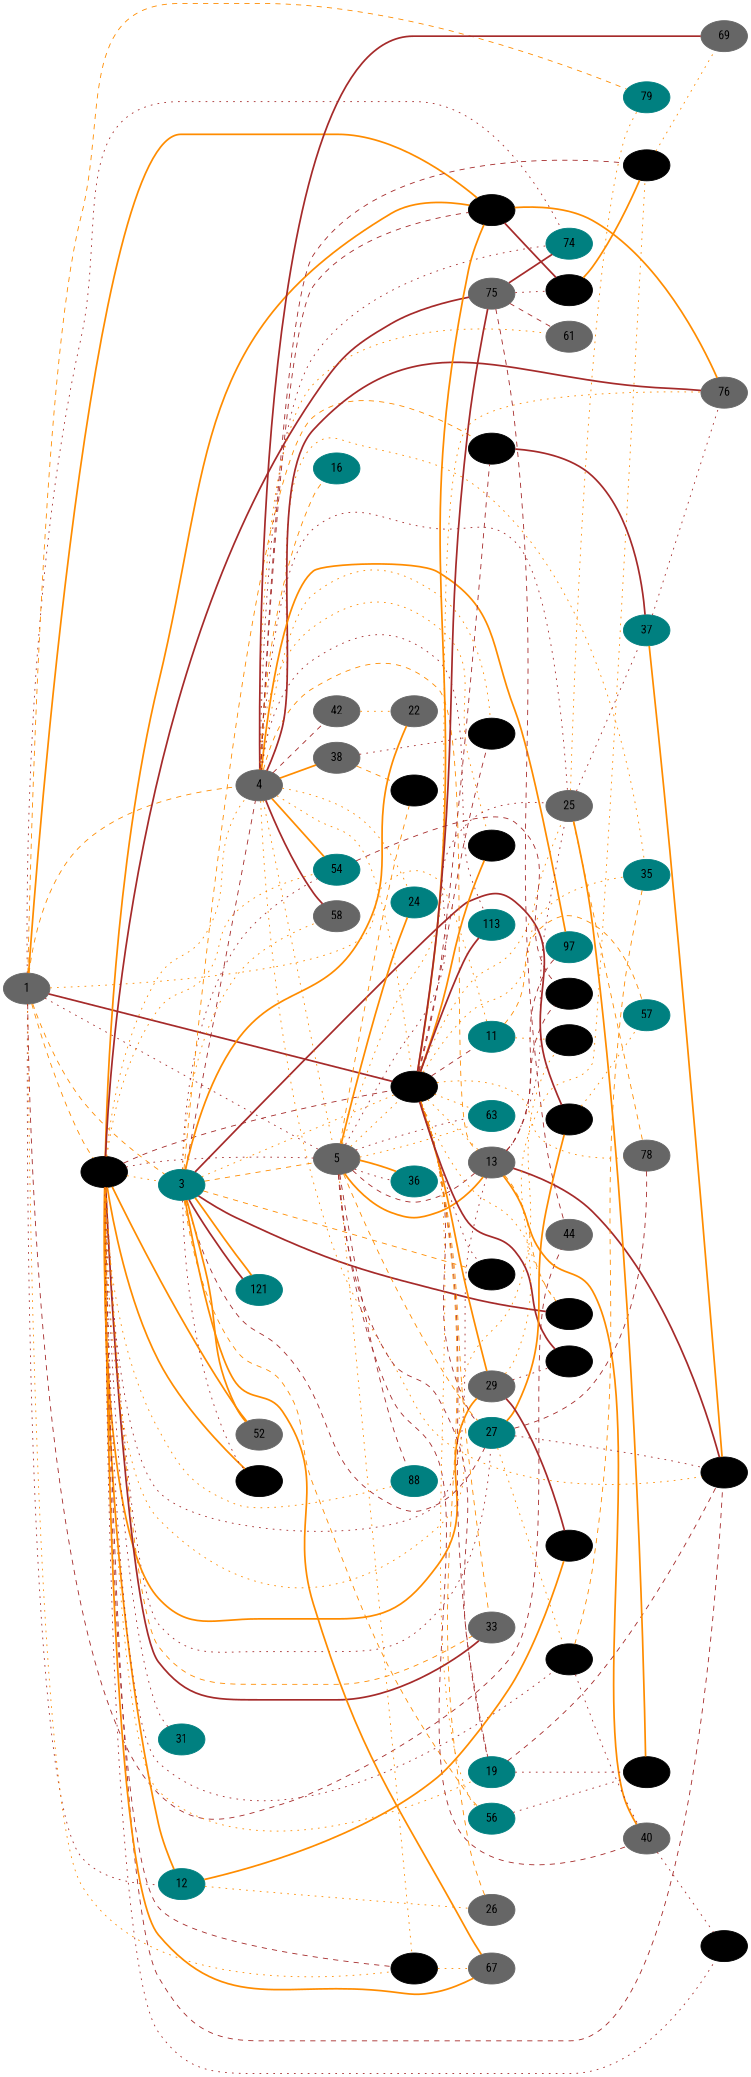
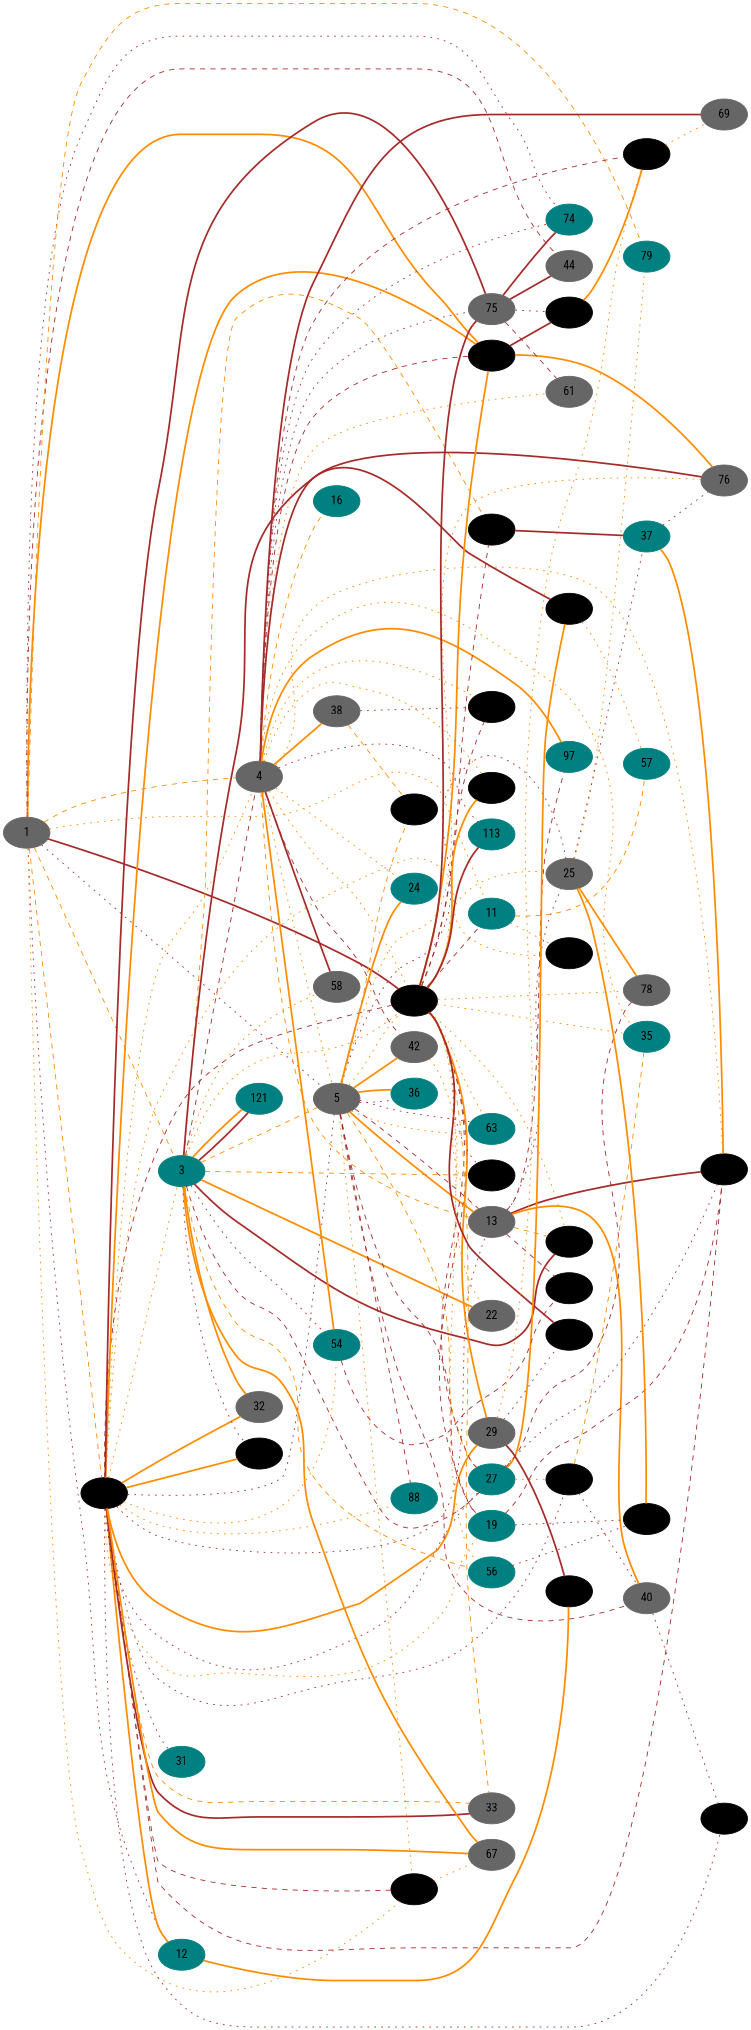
edge "4" -- "25": now "4" -- "75"
edge "75" -- "44": style dashed -> bold
edge "25" -- "78": style dashed -> bold
edge "42" -- "5": added
node "52": label "52" -> "32"
node "26": removed
